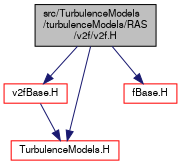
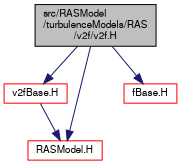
node "src/TurbulenceModels /turbulenceModels/RAS /v2f/v2f.H": label "src/TurbulenceModels /turbulenceModels/RAS /v2f/v2f.H" -> "src/RASModel /turbulenceModels/RAS /v2f/v2f.H"
node "TurbulenceModels.H": label "TurbulenceModels.H" -> "RASModel.H"
